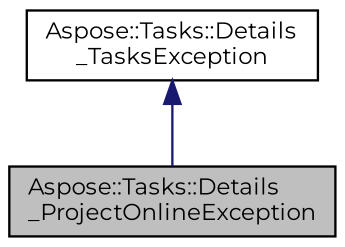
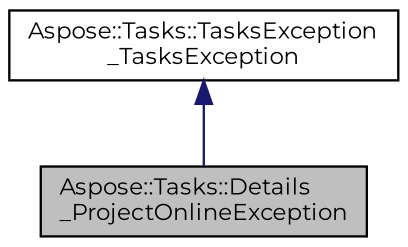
node "Aspose::Tasks::Details _TasksException": label "Aspose::Tasks::Details _TasksException" -> "Aspose::Tasks::TasksException _TasksException"
